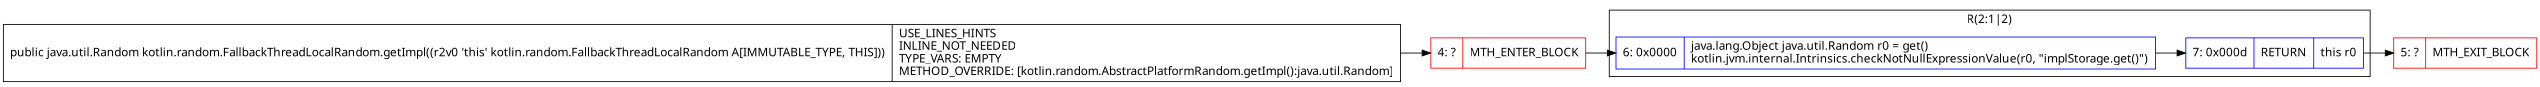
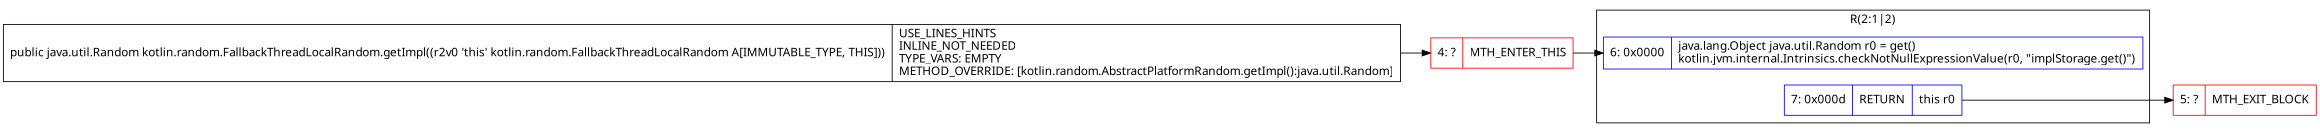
node "4: ?": text "MTH_ENTER_BLOCK" -> "MTH_ENTER_THIS"
edge "6: 0x0000" -> "7: 0x000d": removed
